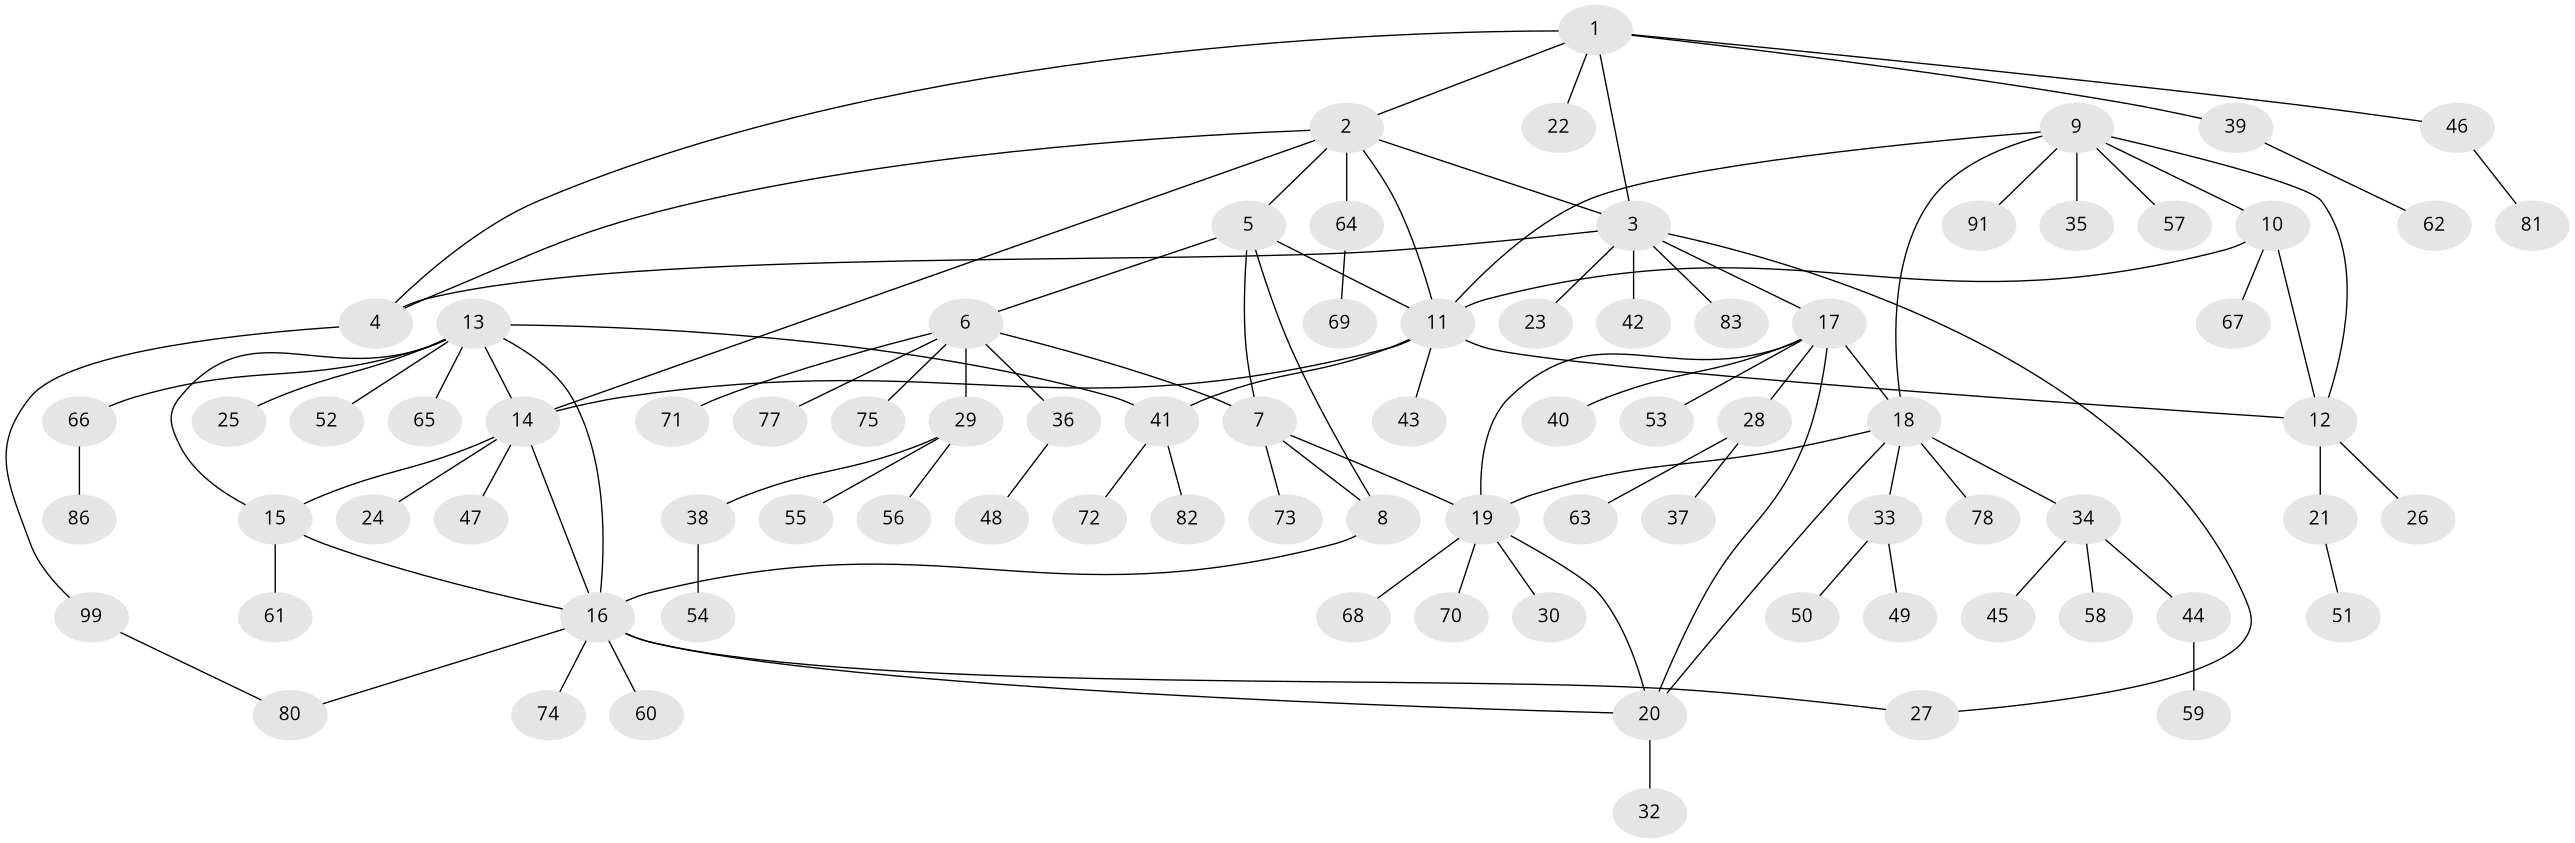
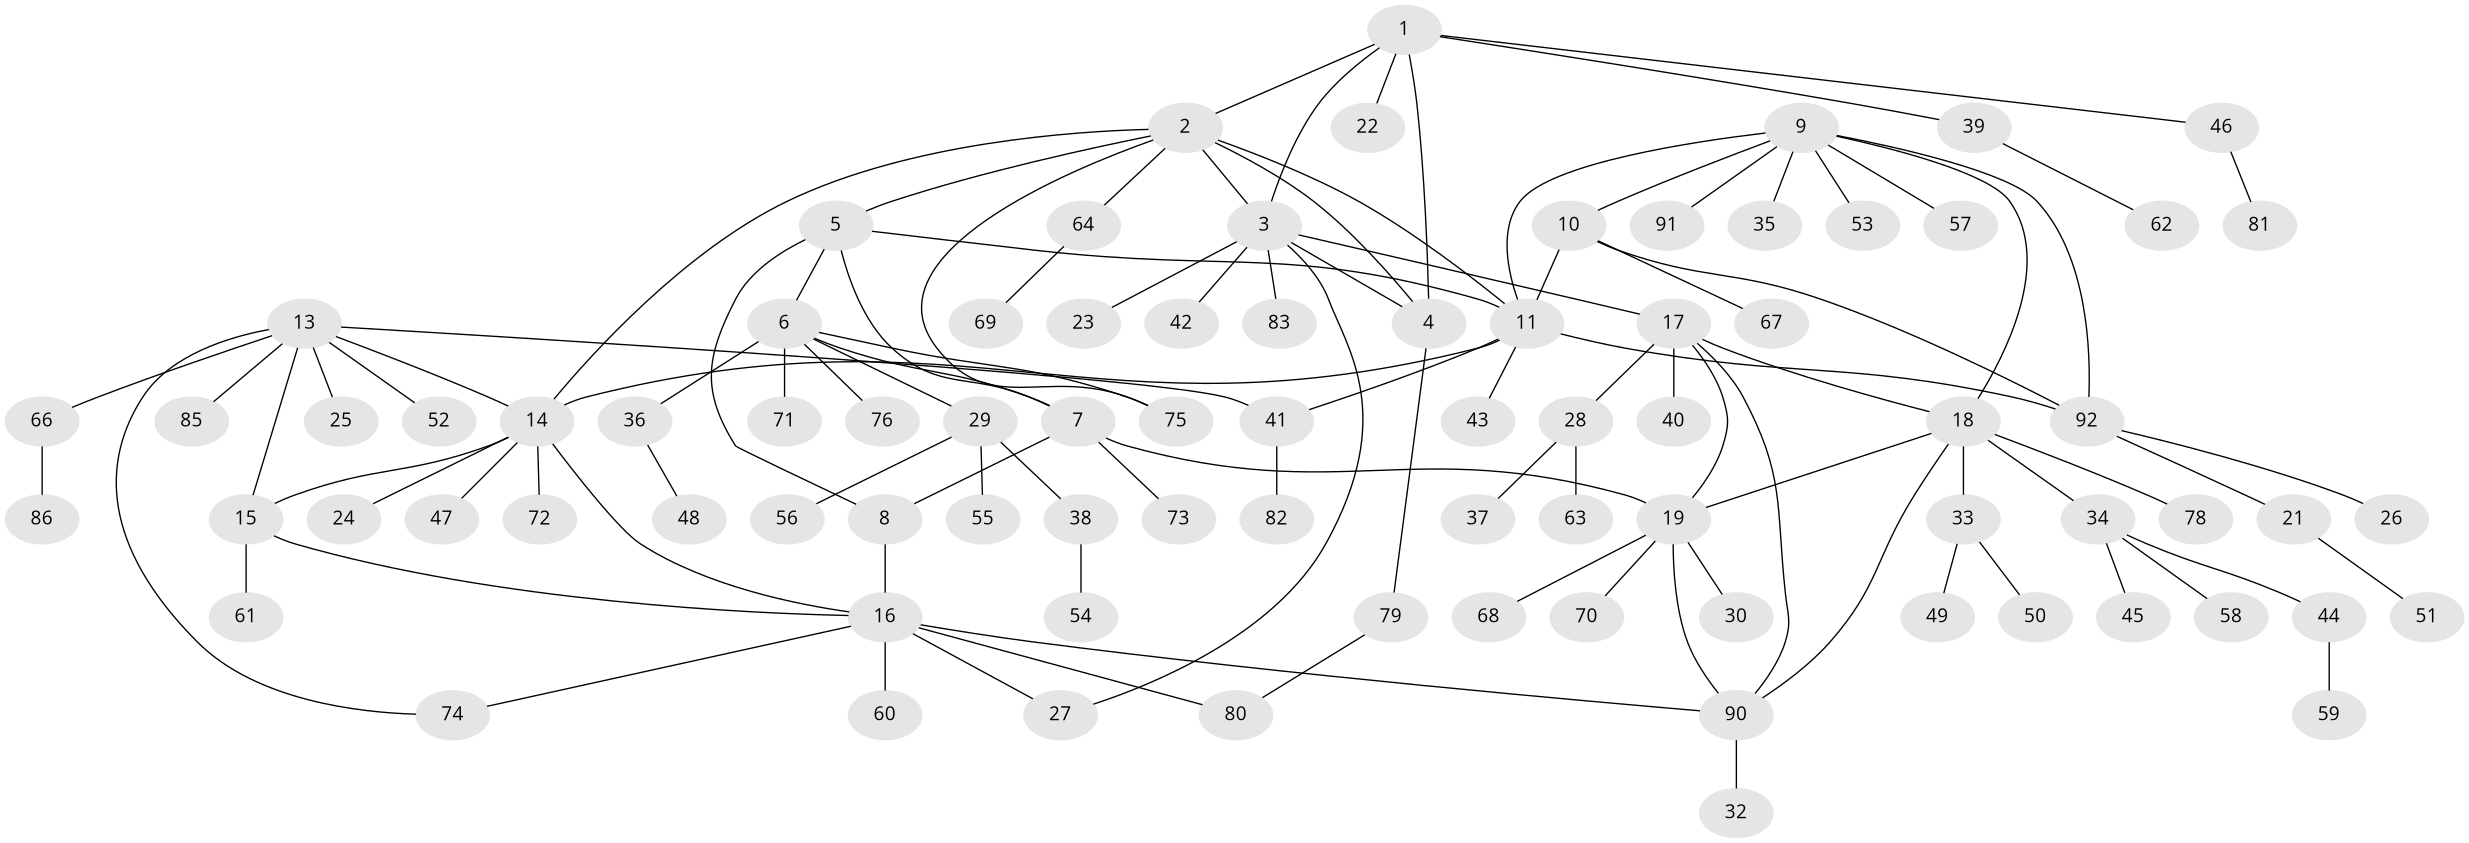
edge "2" -- "75": added
edge "17" -- "53": now "9" -- "53"
node "65": label "65" -> "85"
node "77": label "77" -> "76"
node "12": label "12" -> "92"
edge "13" -- "16": now "13" -- "74"
edge "41" -- "72": now "14" -- "72"
node "99": label "99" -> "79"
node "20": label "20" -> "90"
